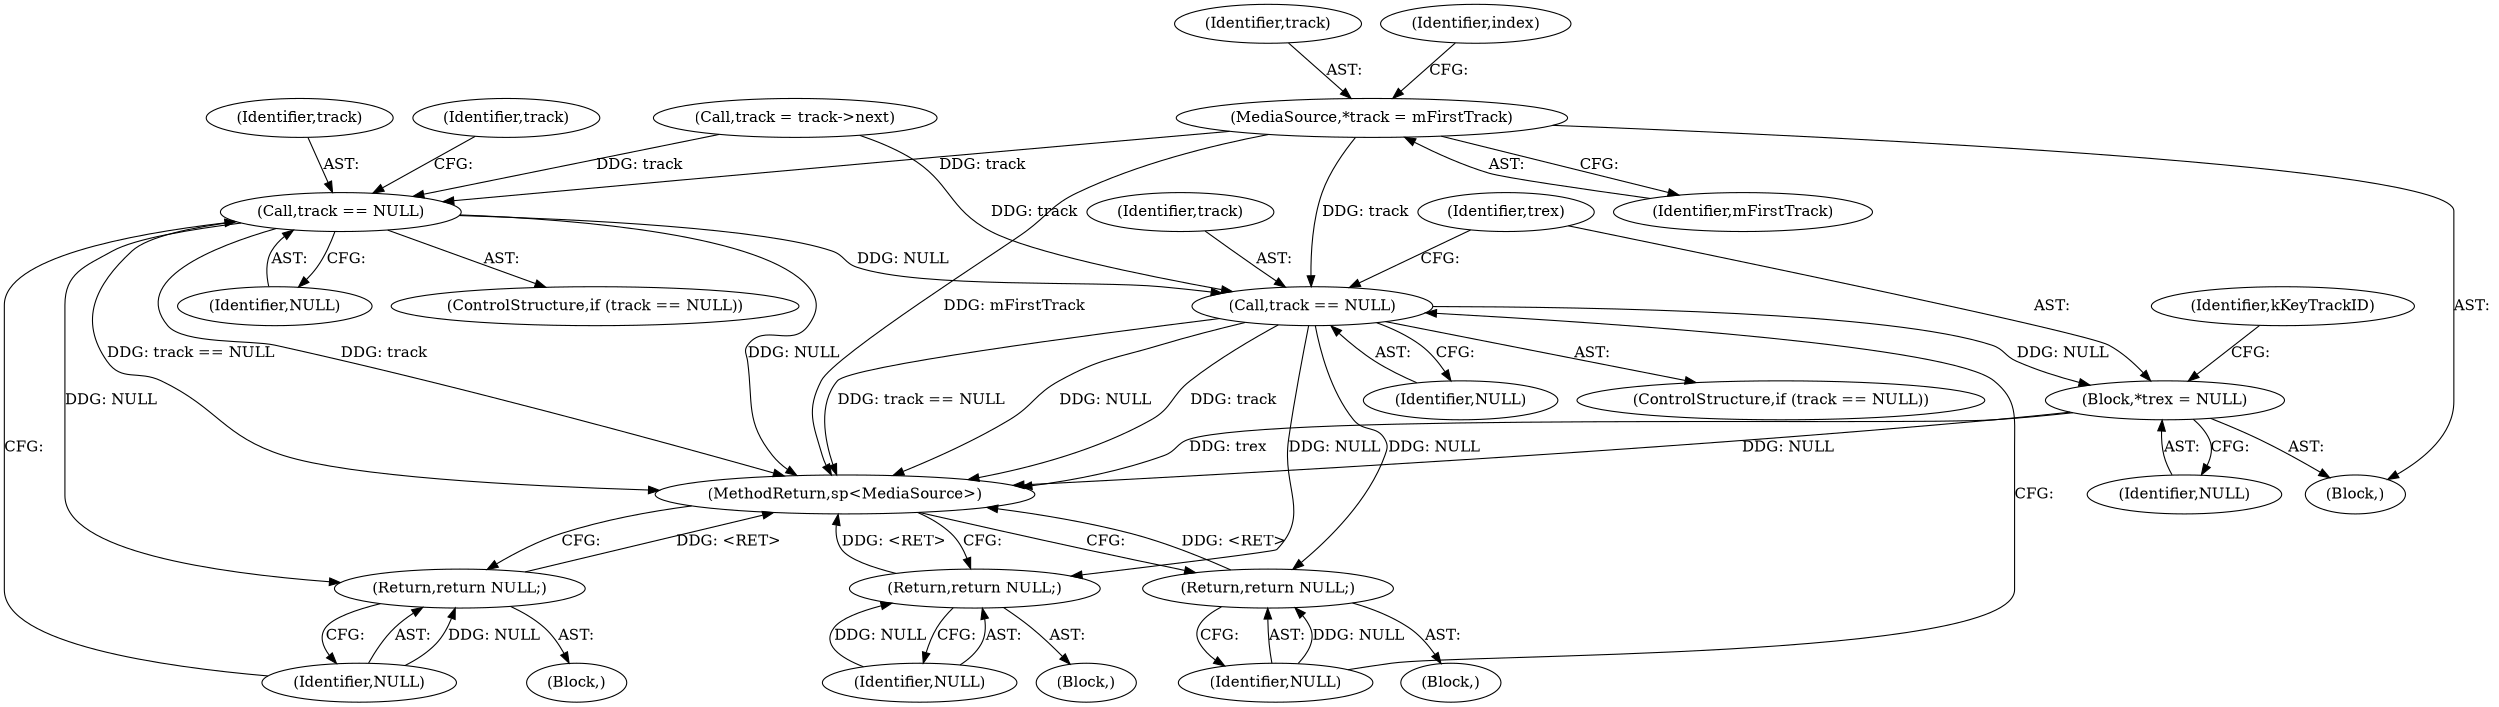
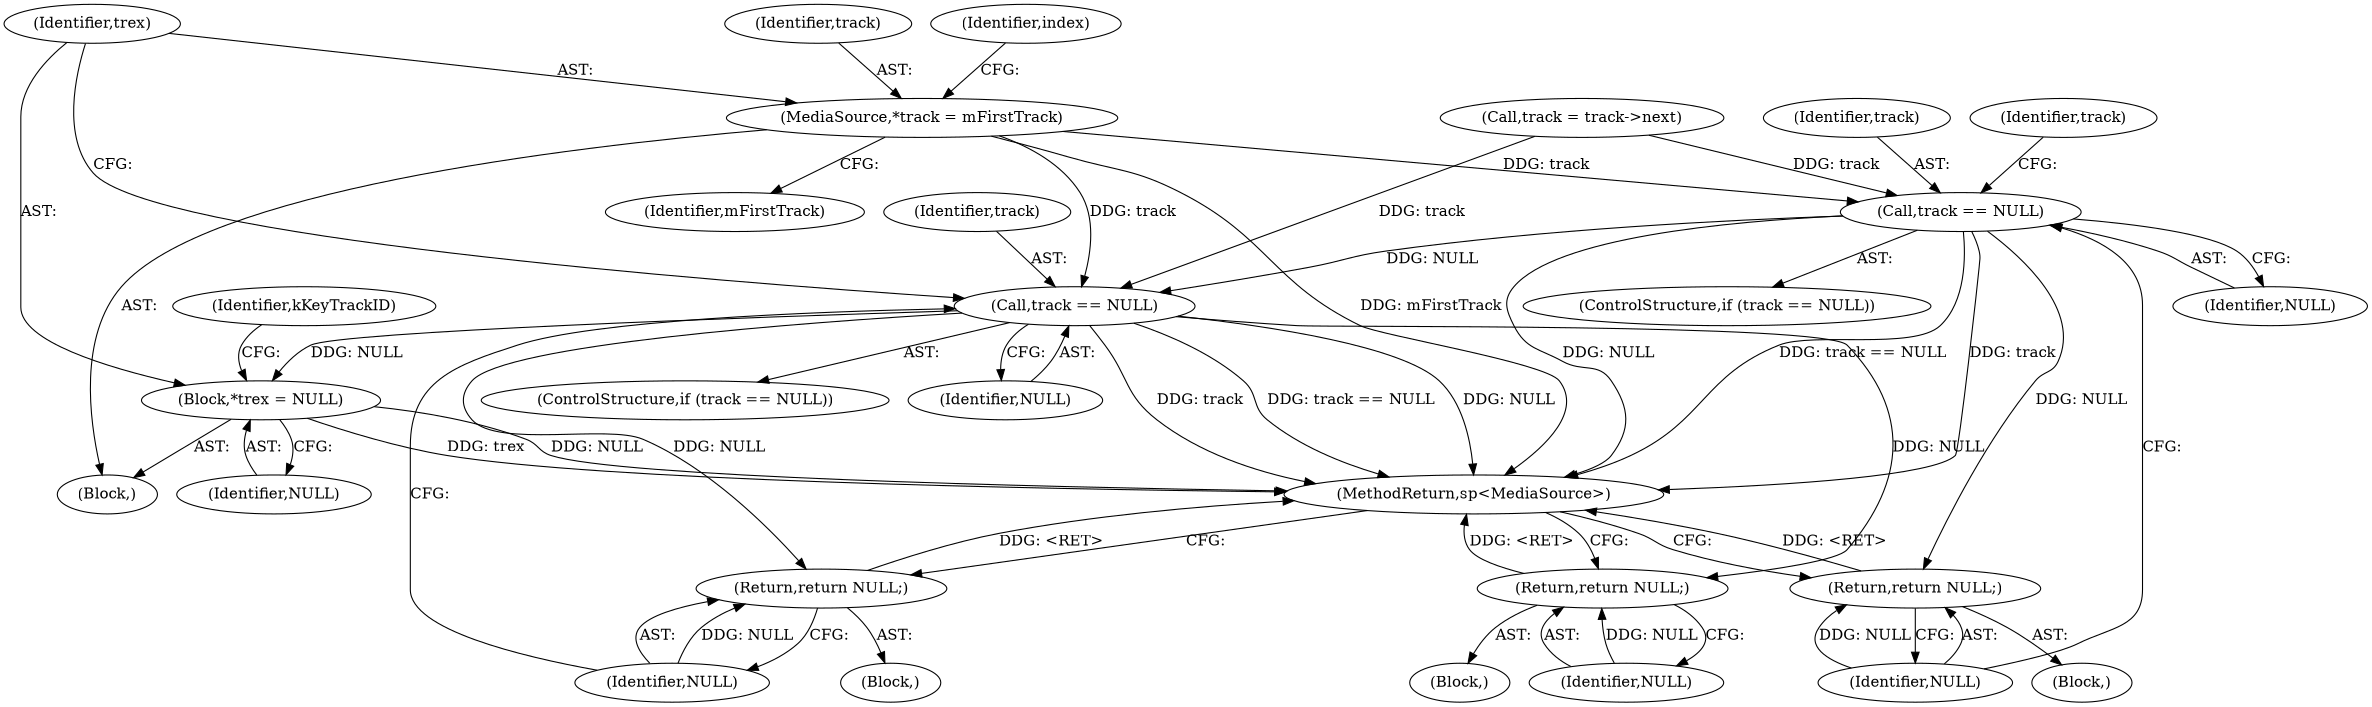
edge "(Identifier,mFirstTrack)" -> "(MediaSource,*track = mFirstTrack)": now "(Identifier,trex)" -> "(MediaSource,*track = mFirstTrack)"
